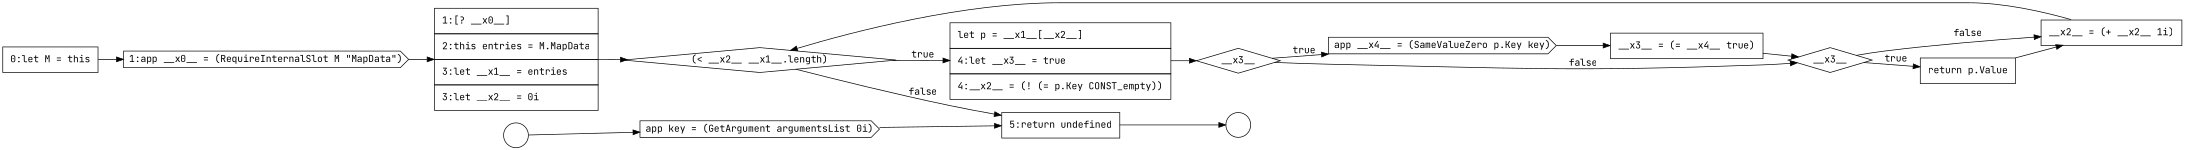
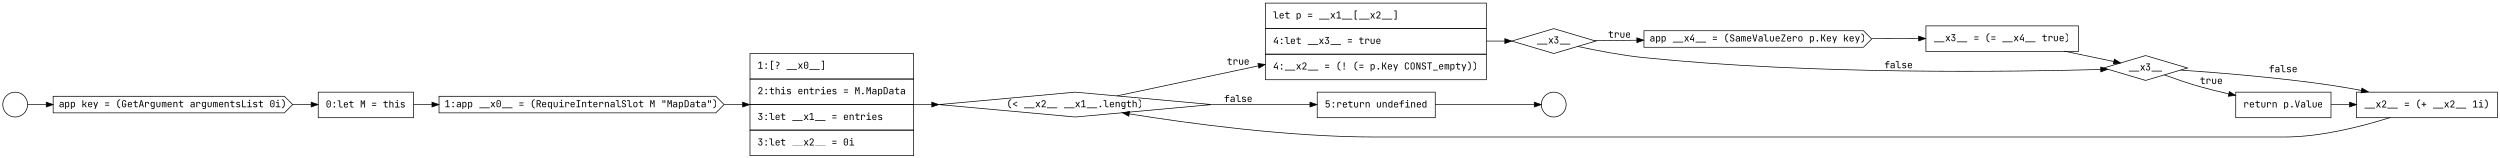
edge "app key = (GetArgument argumentsList 0i)" -> "5:return undefined": now "app key = (GetArgument argumentsList 0i)" -> "0:let M = this"
